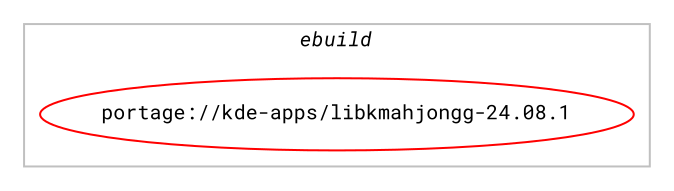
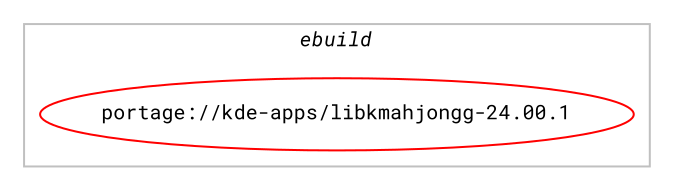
node "portage://kde-apps/libkmahjongg-24.08.1": label "portage://kde-apps/libkmahjongg-24.08.1" -> "portage://kde-apps/libkmahjongg-24.00.1"
